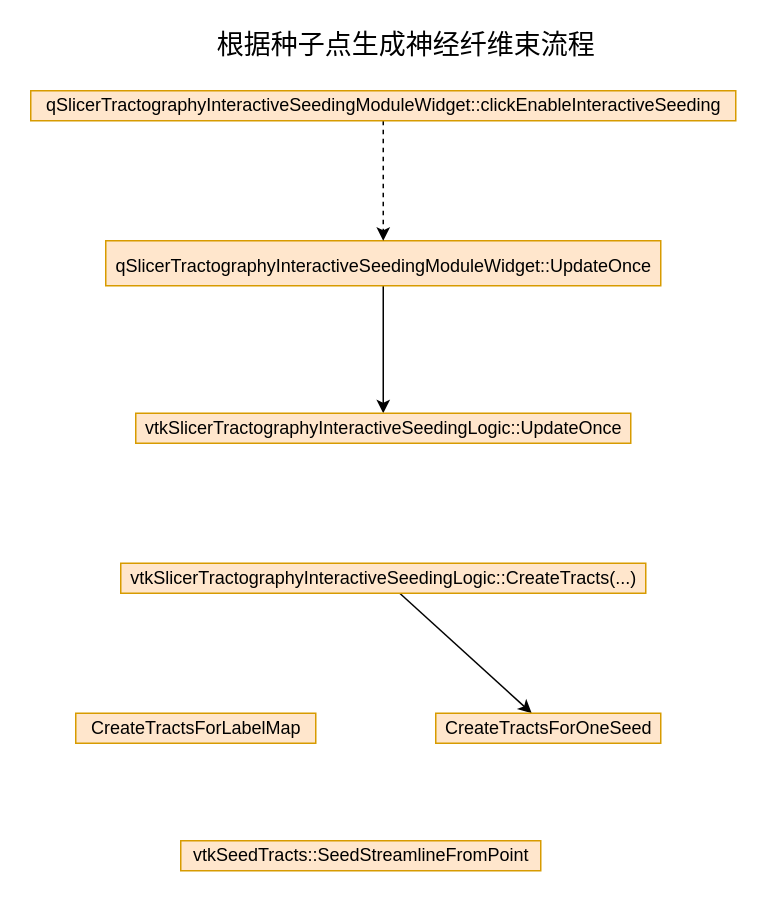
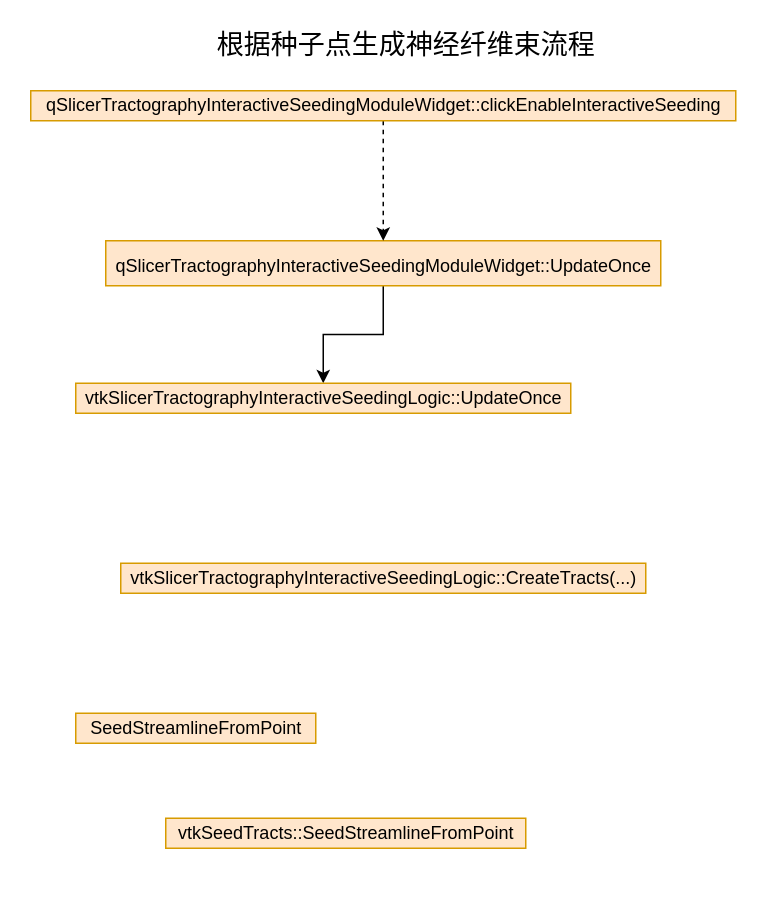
node "vtkSlicerTractographyInteractiveSeedingLogic::UpdateOnce": moved (383, 428) -> (323, 398)
edge "vtkSlicerTractographyInteractiveSeedingLogic::CreateTracts(...)" -> "CreateTractsForOneSeed": removed
node "CreateTractsForLabelMap": label "CreateTractsForLabelMap" -> "SeedStreamlineFromPoint"
node "CreateTractsForOneSeed": removed
node "vtkSeedTracts::SeedStreamlineFromPoint": moved (361, 856) -> (346, 833)
